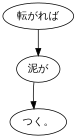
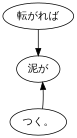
edge "泥が" -> "つく。": reversed
